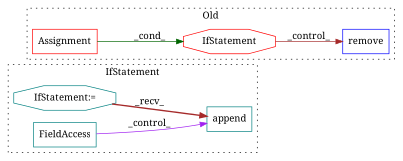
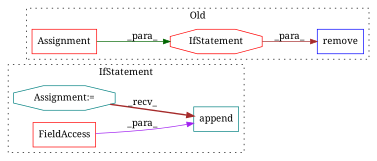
edge "Assignment" -> "IfStatement": label "_cond_" -> "_para_"
edge "IfStatement" -> "remove": label "_control_" -> "_para_"
node "IfStatement:=": label "IfStatement:=" -> "Assignment:="
edge "FieldAccess" -> "append": label "_control_" -> "_para_"
node "FieldAccess": color teal -> red
